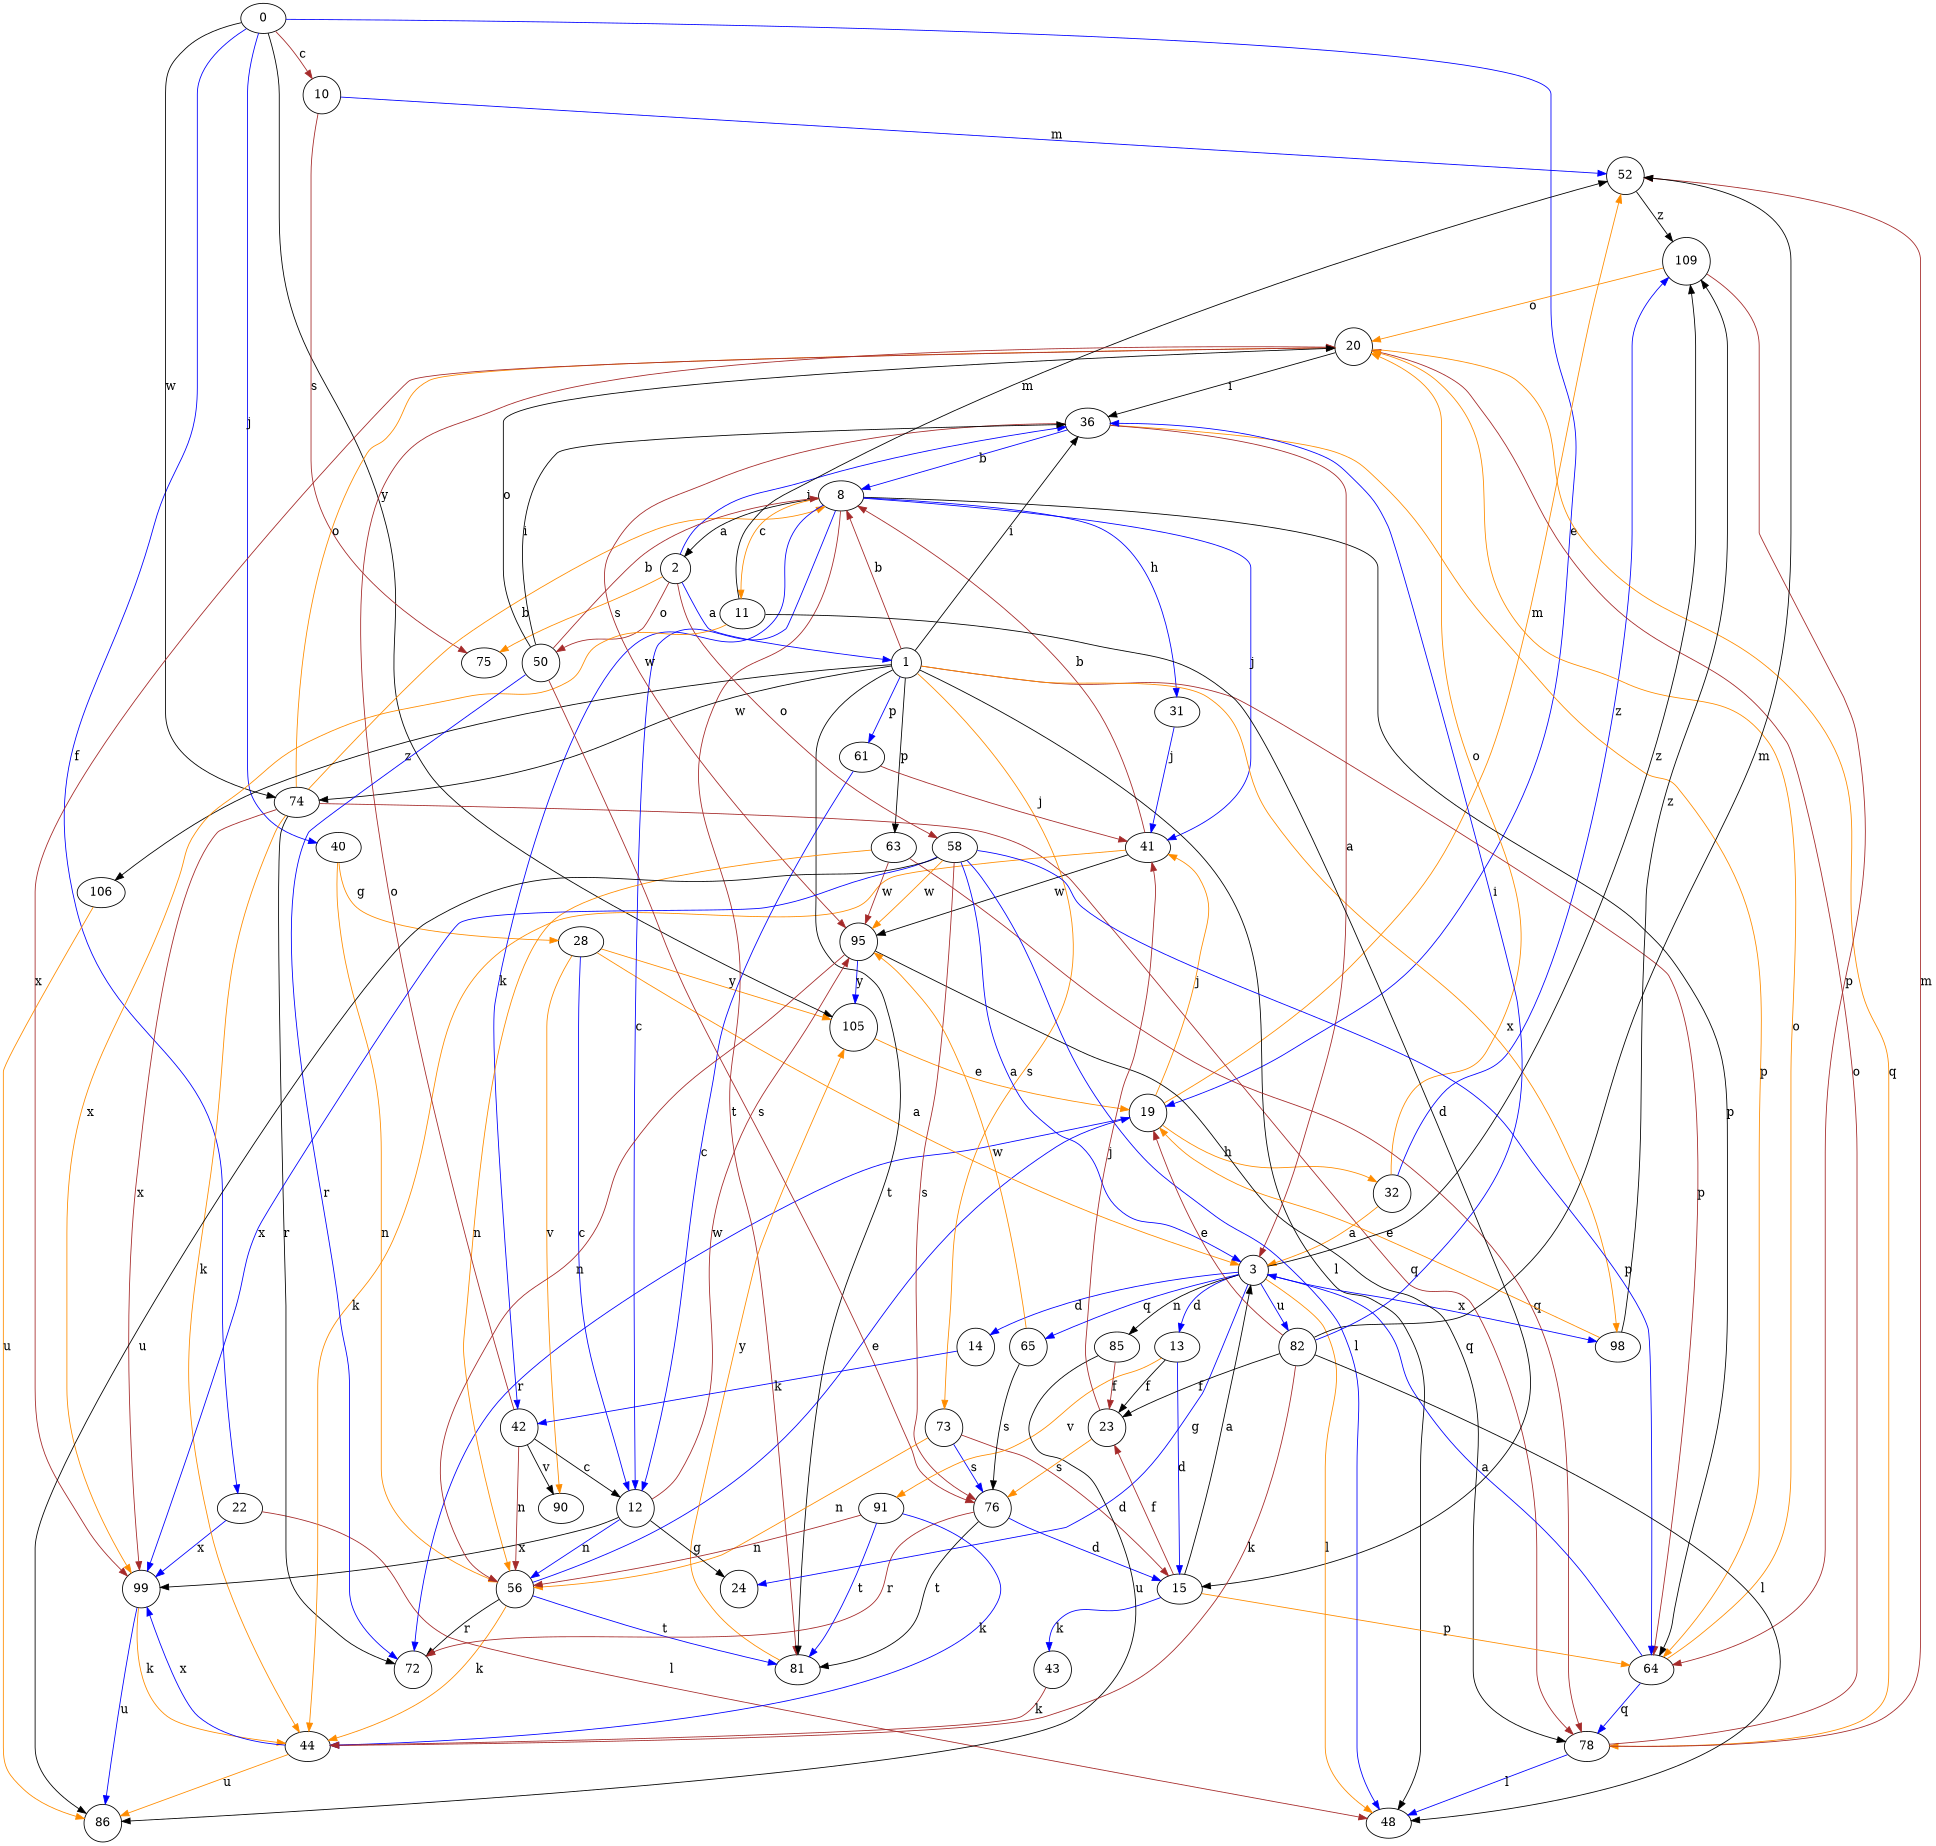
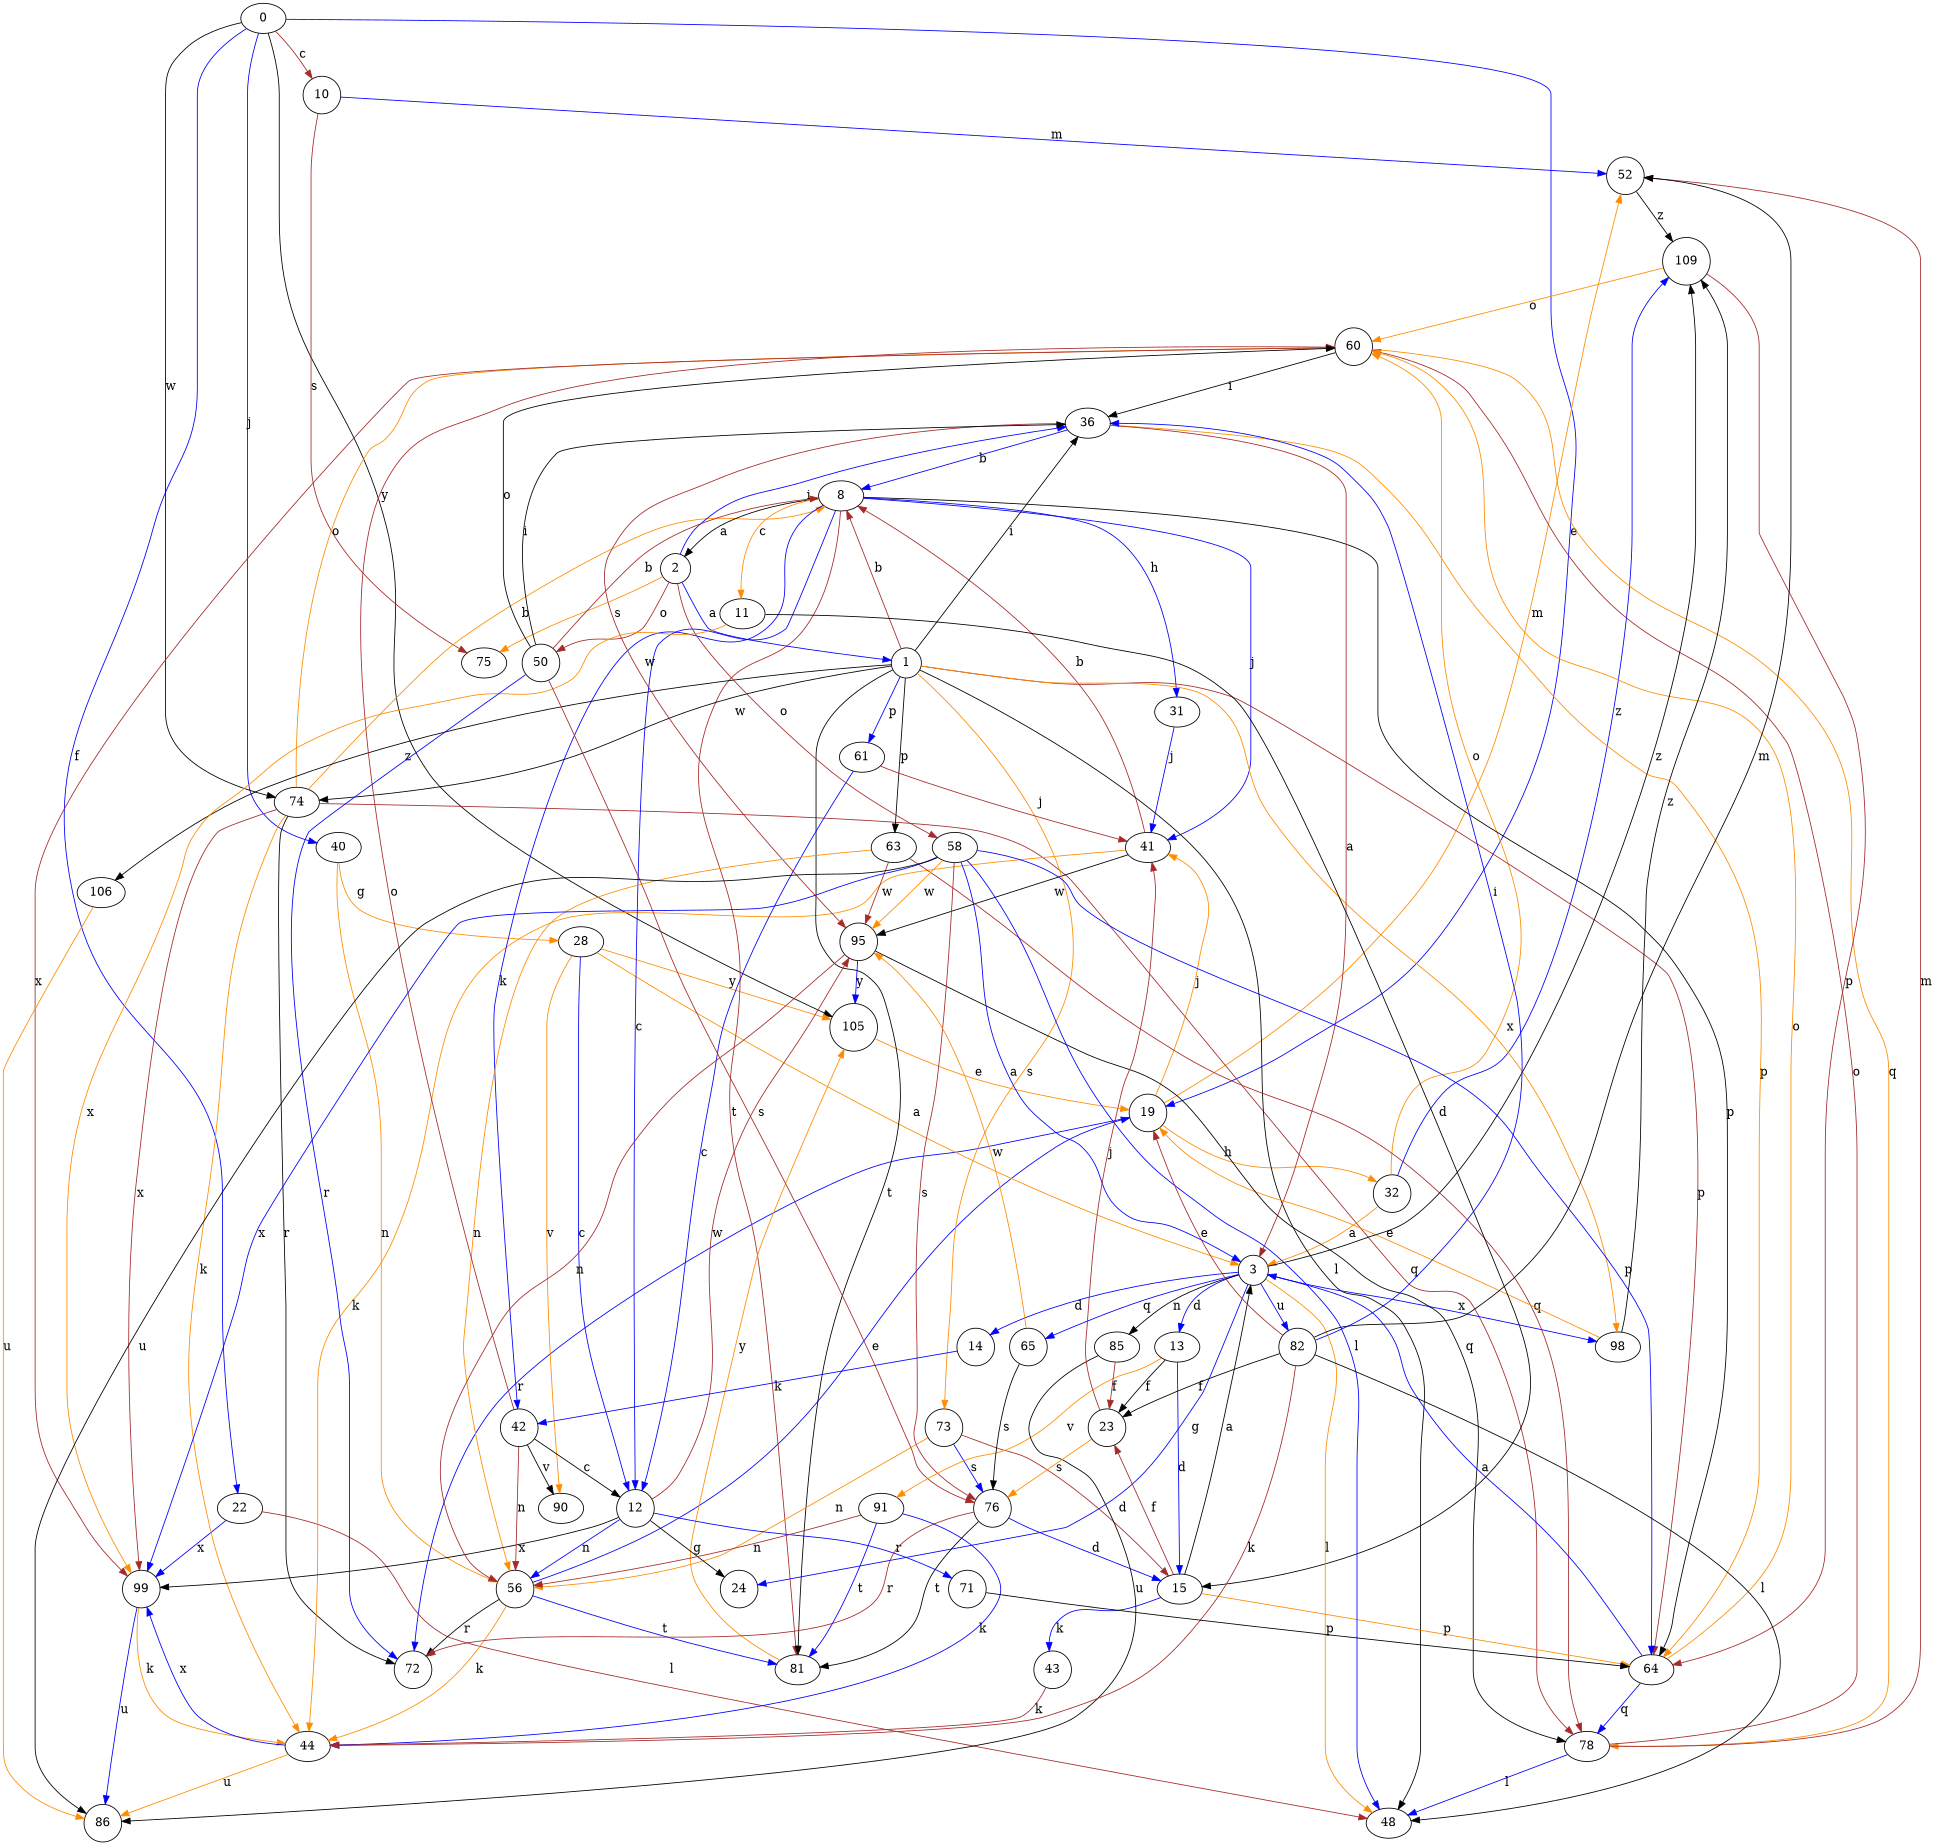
edge "11" -> "52": removed, label "m"
node "20": label "20" -> "60"
node "71": added
